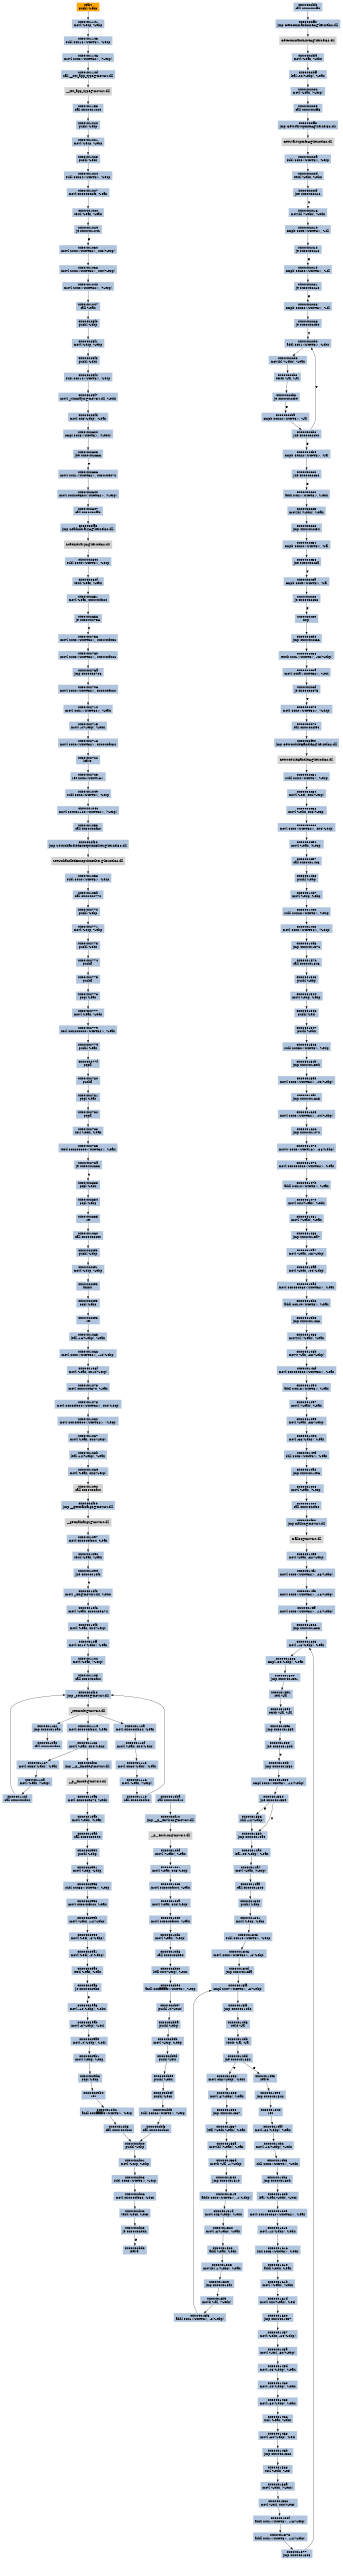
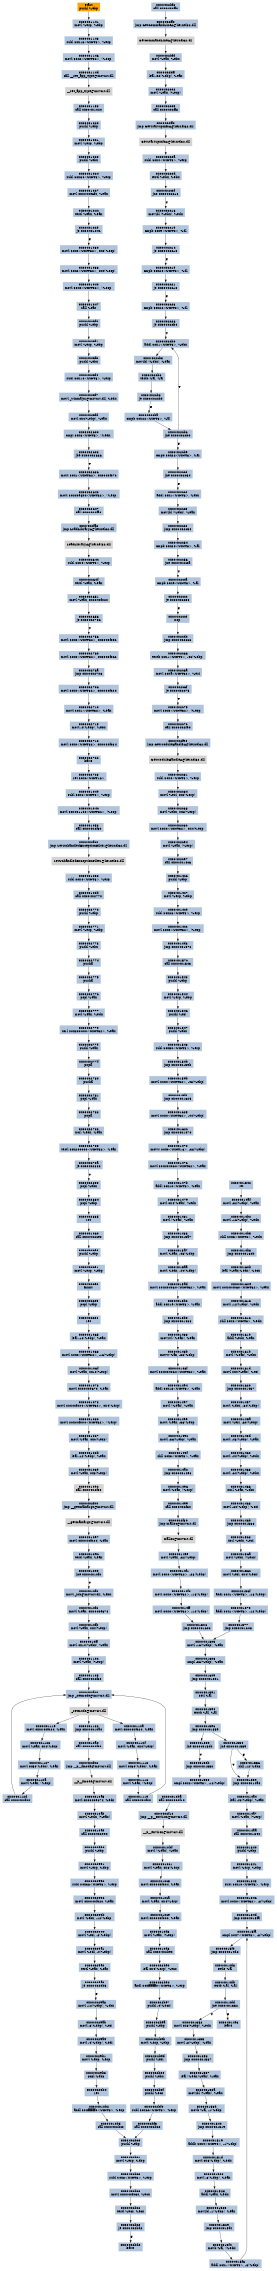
edge "0x00401123 movl %eax, 0x4(%esp)" -> "0x00402f08 jmp __p__fmode@msvcrt.dll": now "0x004010a0 call 0x00402f08" -> "0x00402f08 jmp __p__fmode@msvcrt.dll"
edge "0x00401550 cmpl $0x2<UINT8>, -12(%ebp)" -> "0x00401554 jne 0x00401559": now "0x004015e6 jmp 0x0040155e" -> "0x00401554 jne 0x00401559"
node "0x004014e4 jmp 0x00401542": removed
